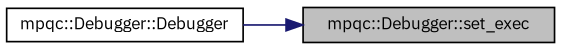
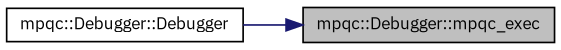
node "mpqc::Debugger::set_exec": label "mpqc::Debugger::set_exec" -> "mpqc::Debugger::mpqc_exec"
